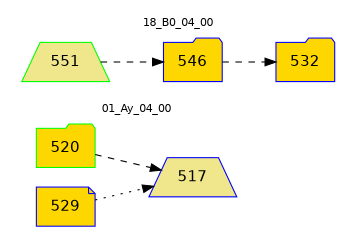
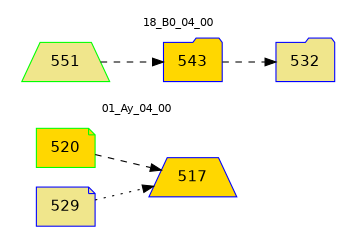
node "546": label "546" -> "543"
node "532": fillcolor gold -> khaki
node "520": shape folder -> note
node "517": fillcolor khaki -> gold
node "529": fillcolor gold -> khaki
